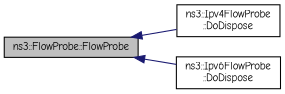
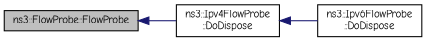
edge "ns3::Ipv6FlowProbe ::DoDispose" -> "ns3::FlowProbe::FlowProbe": now "ns3::Ipv6FlowProbe ::DoDispose" -> "ns3::Ipv4FlowProbe ::DoDispose"
